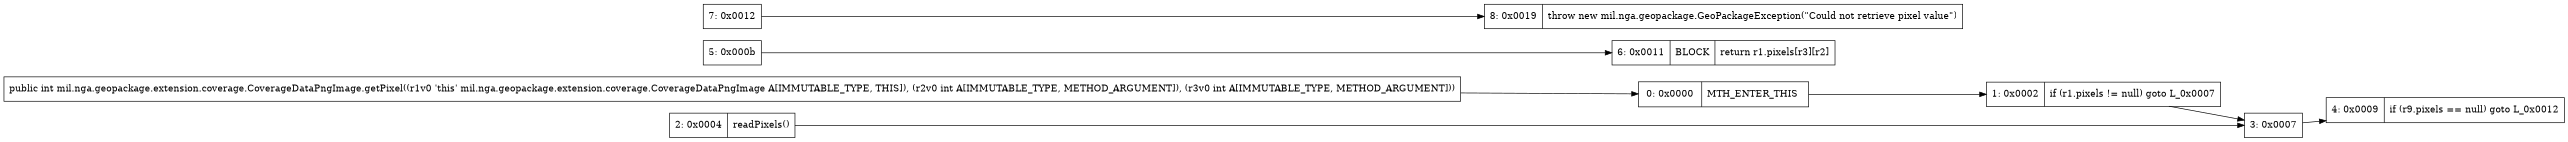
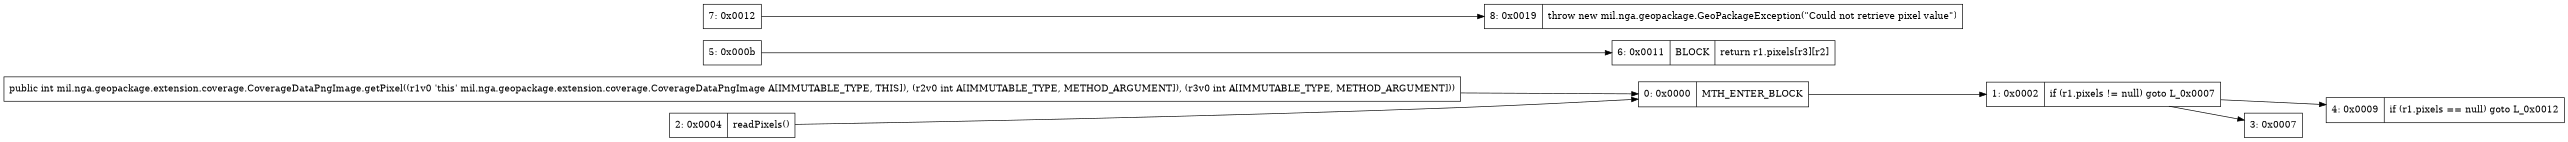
node "0: 0x0000": text "MTH_ENTER_THIS" -> "MTH_ENTER_BLOCK"
node "4: 0x0009": text "if (r9.pixels == null) goto L_0x0012" -> "if (r1.pixels == null) goto L_0x0012"
edge "3: 0x0007" -> "4: 0x0009": now "1: 0x0002" -> "4: 0x0009"
edge "2: 0x0004" -> "3: 0x0007": now "2: 0x0004" -> "0: 0x0000"
